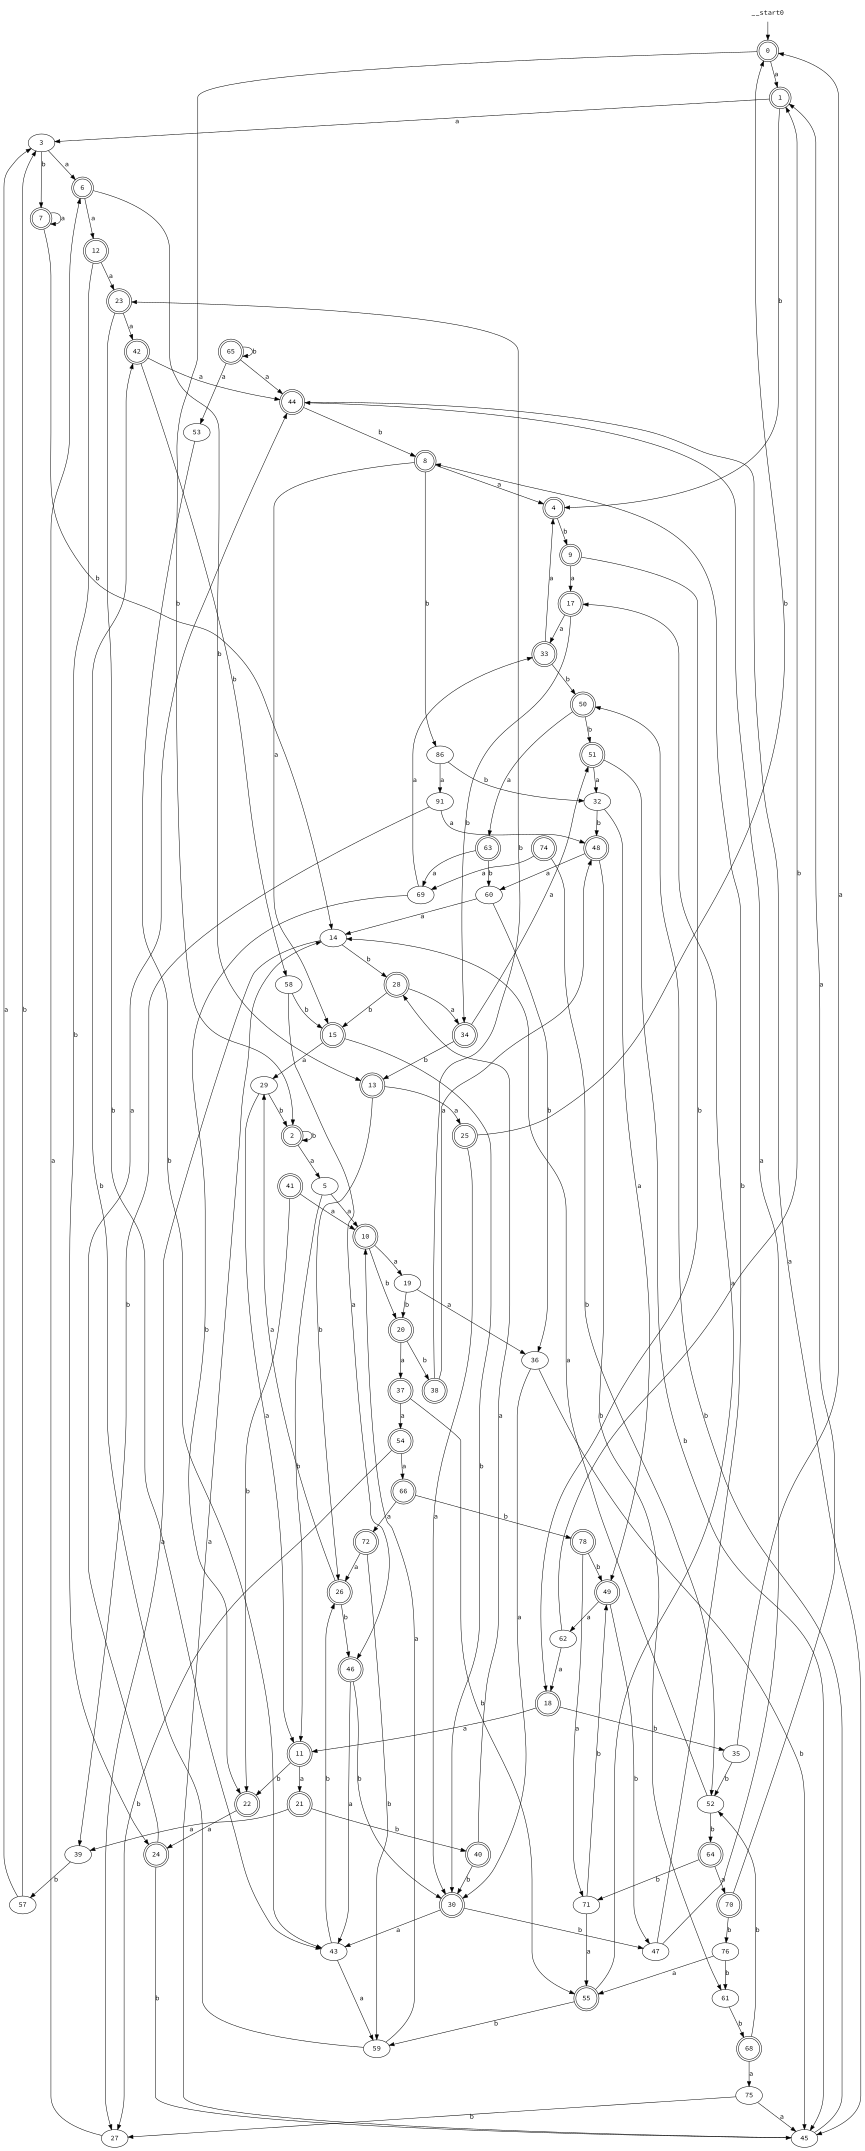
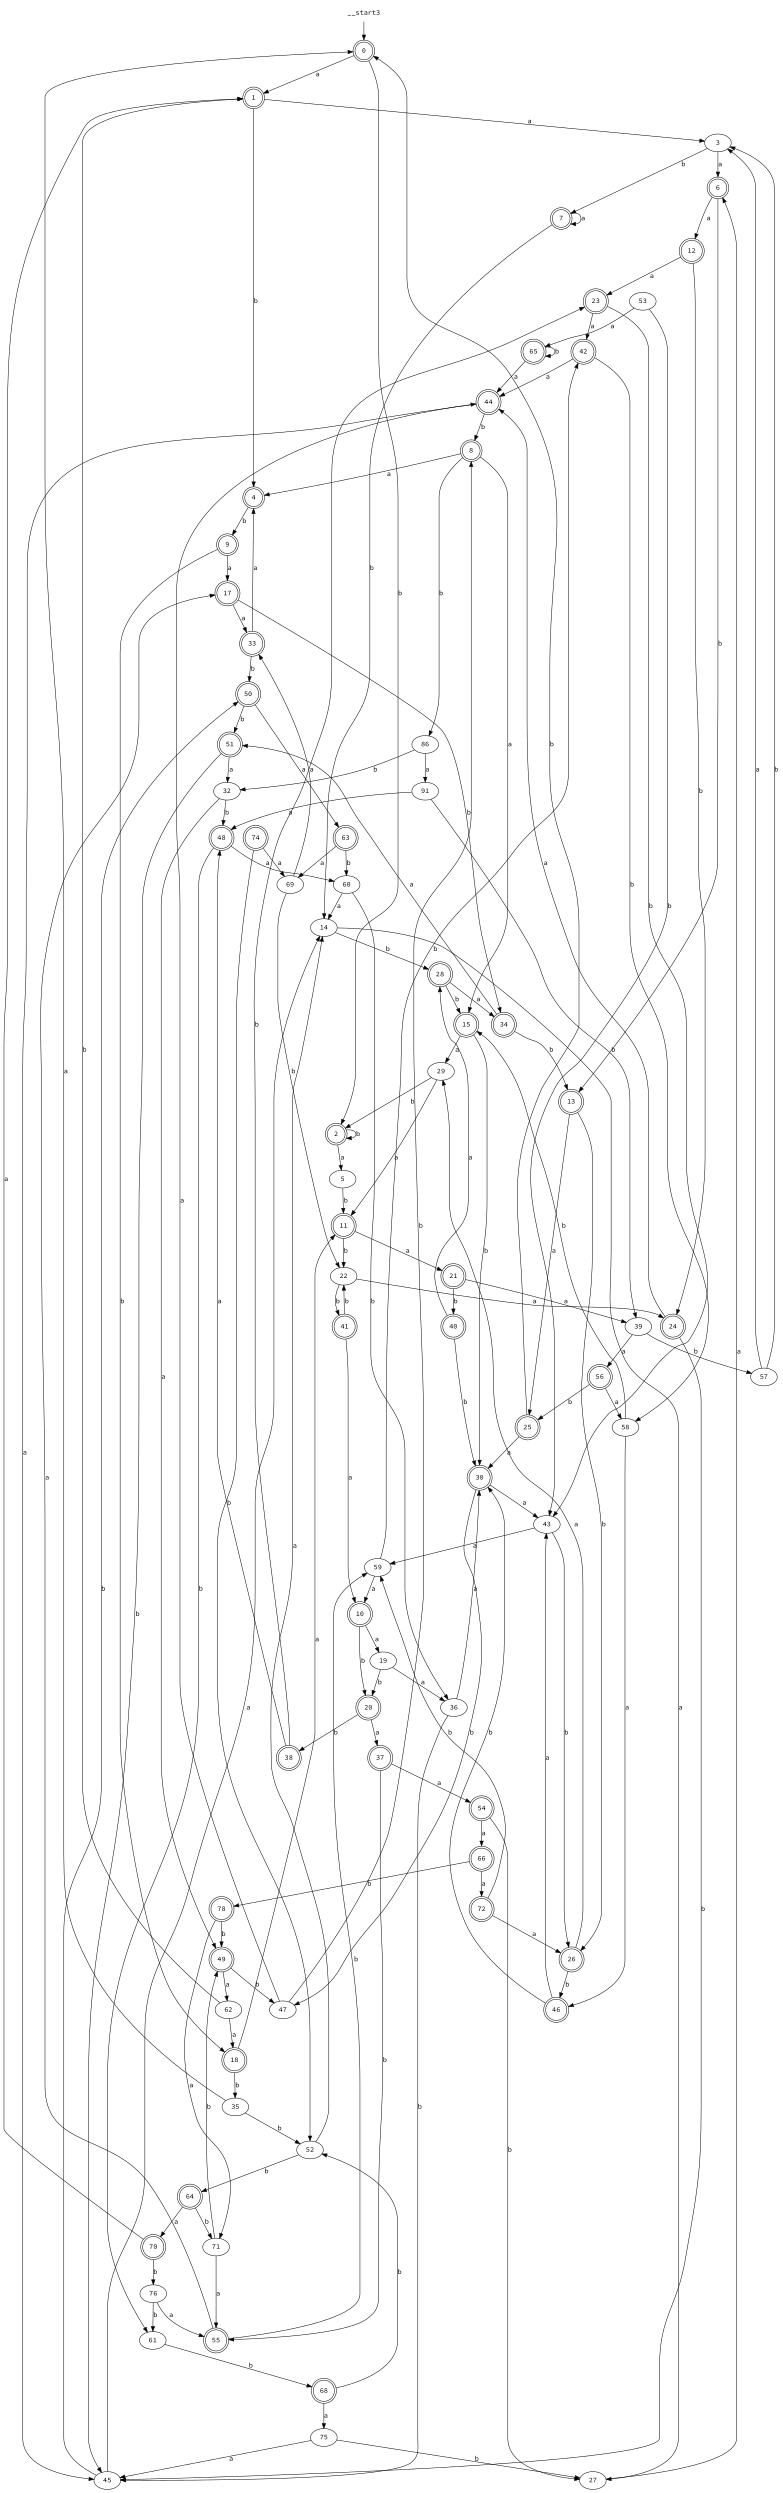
node "__start0": label "__start0" -> "__start3"
edge "65" -> "53": reversed
edge "5" -> "10": removed, label "a"
edge "22" -> "41": added, label "b"
node "56": added
node "22": shape doublecircle -> ellipse
